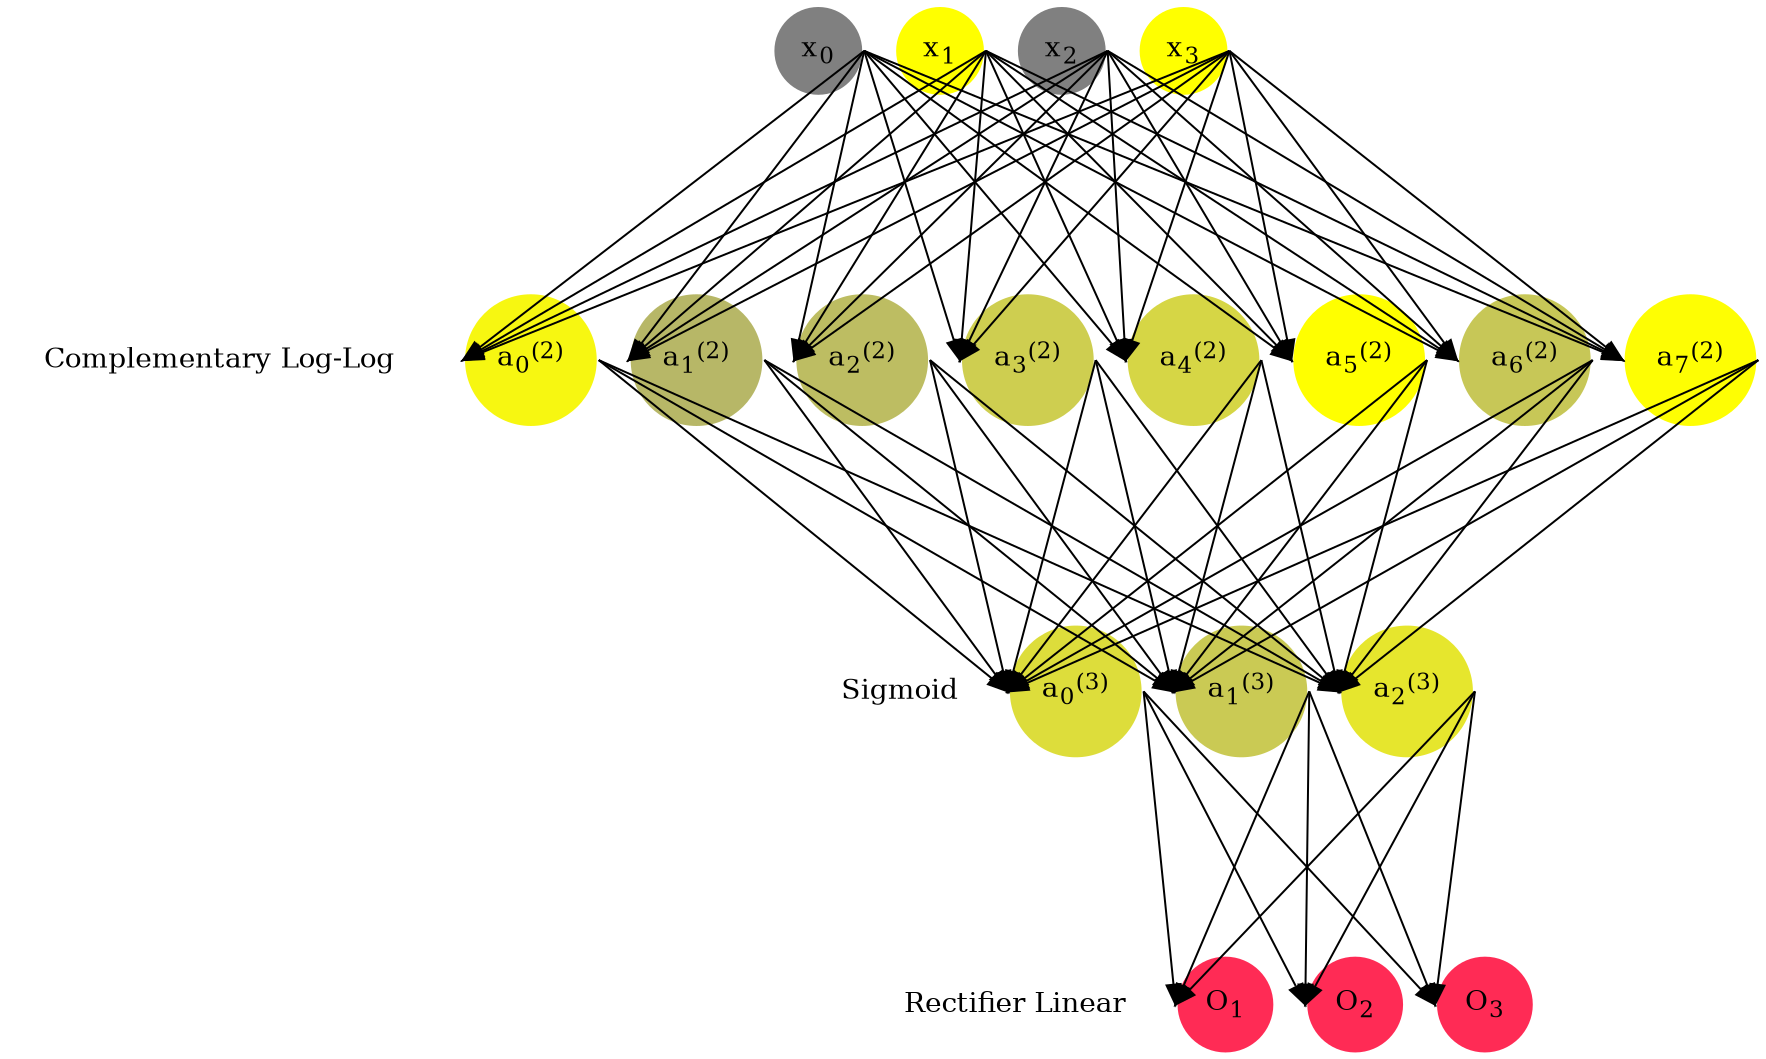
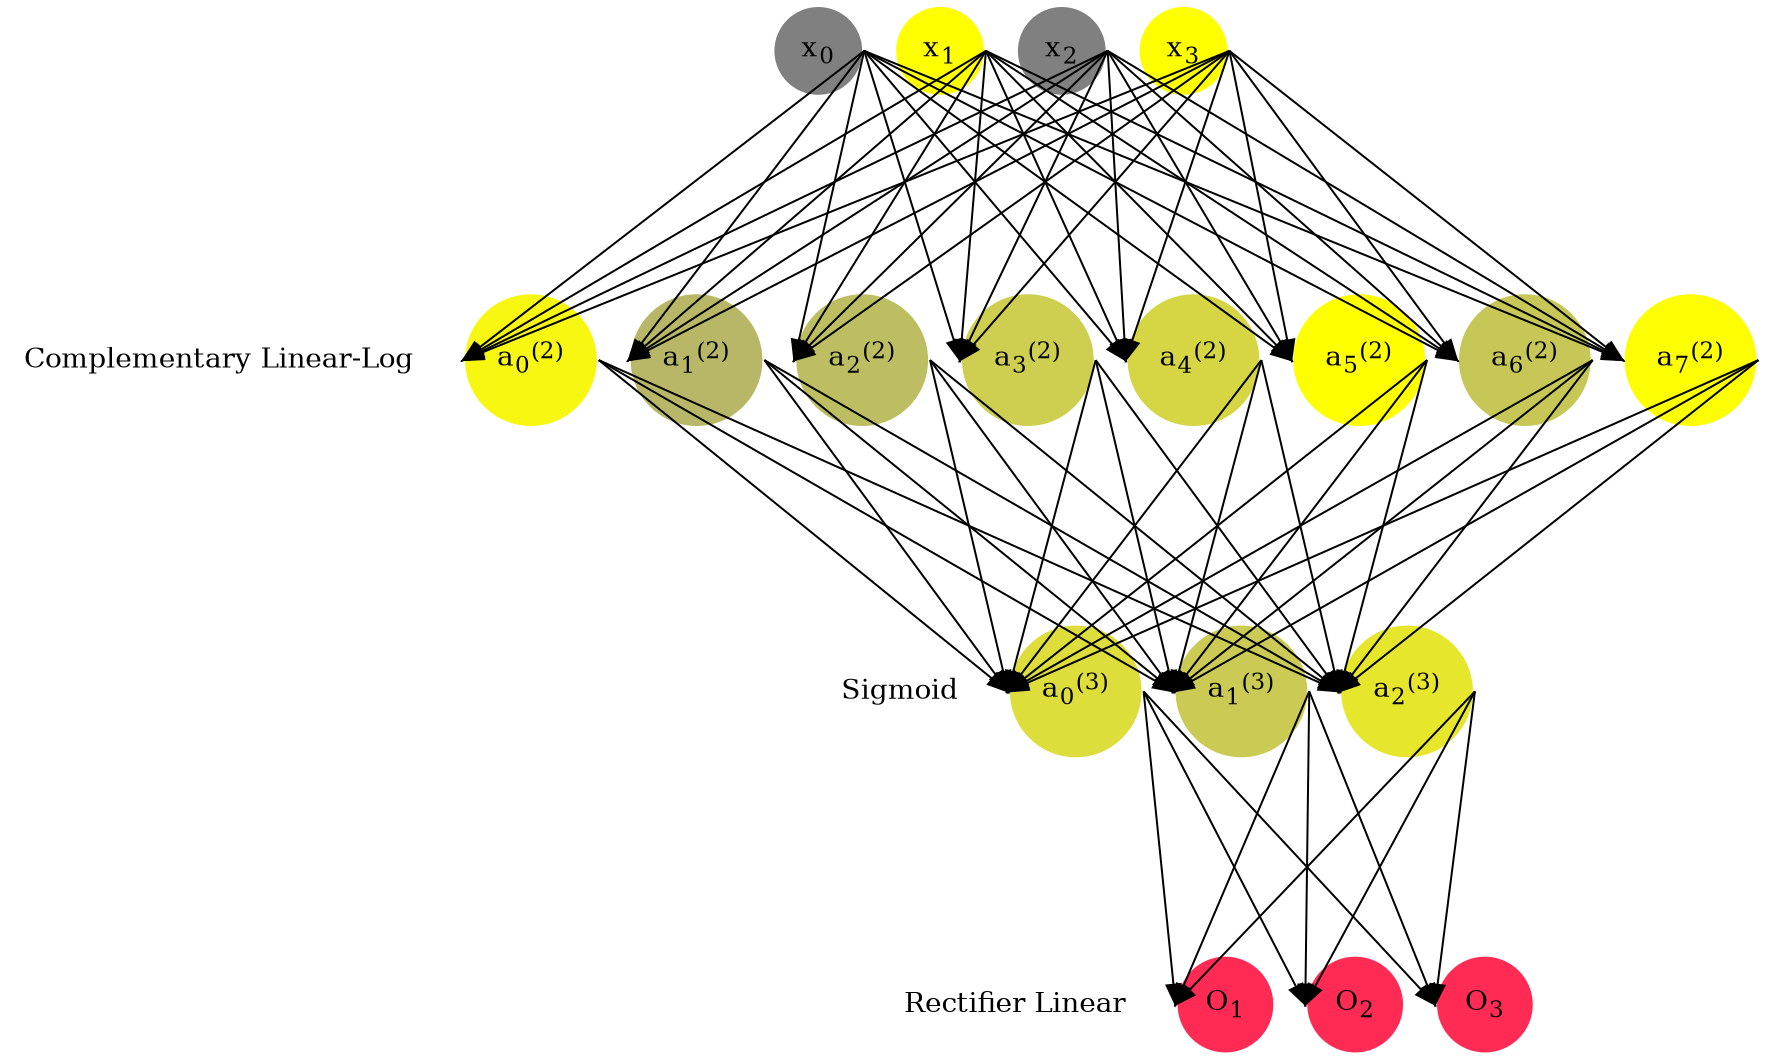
node "Complementary Log-Log": label "Complementary Log-Log" -> "Complementary Linear-Log"
